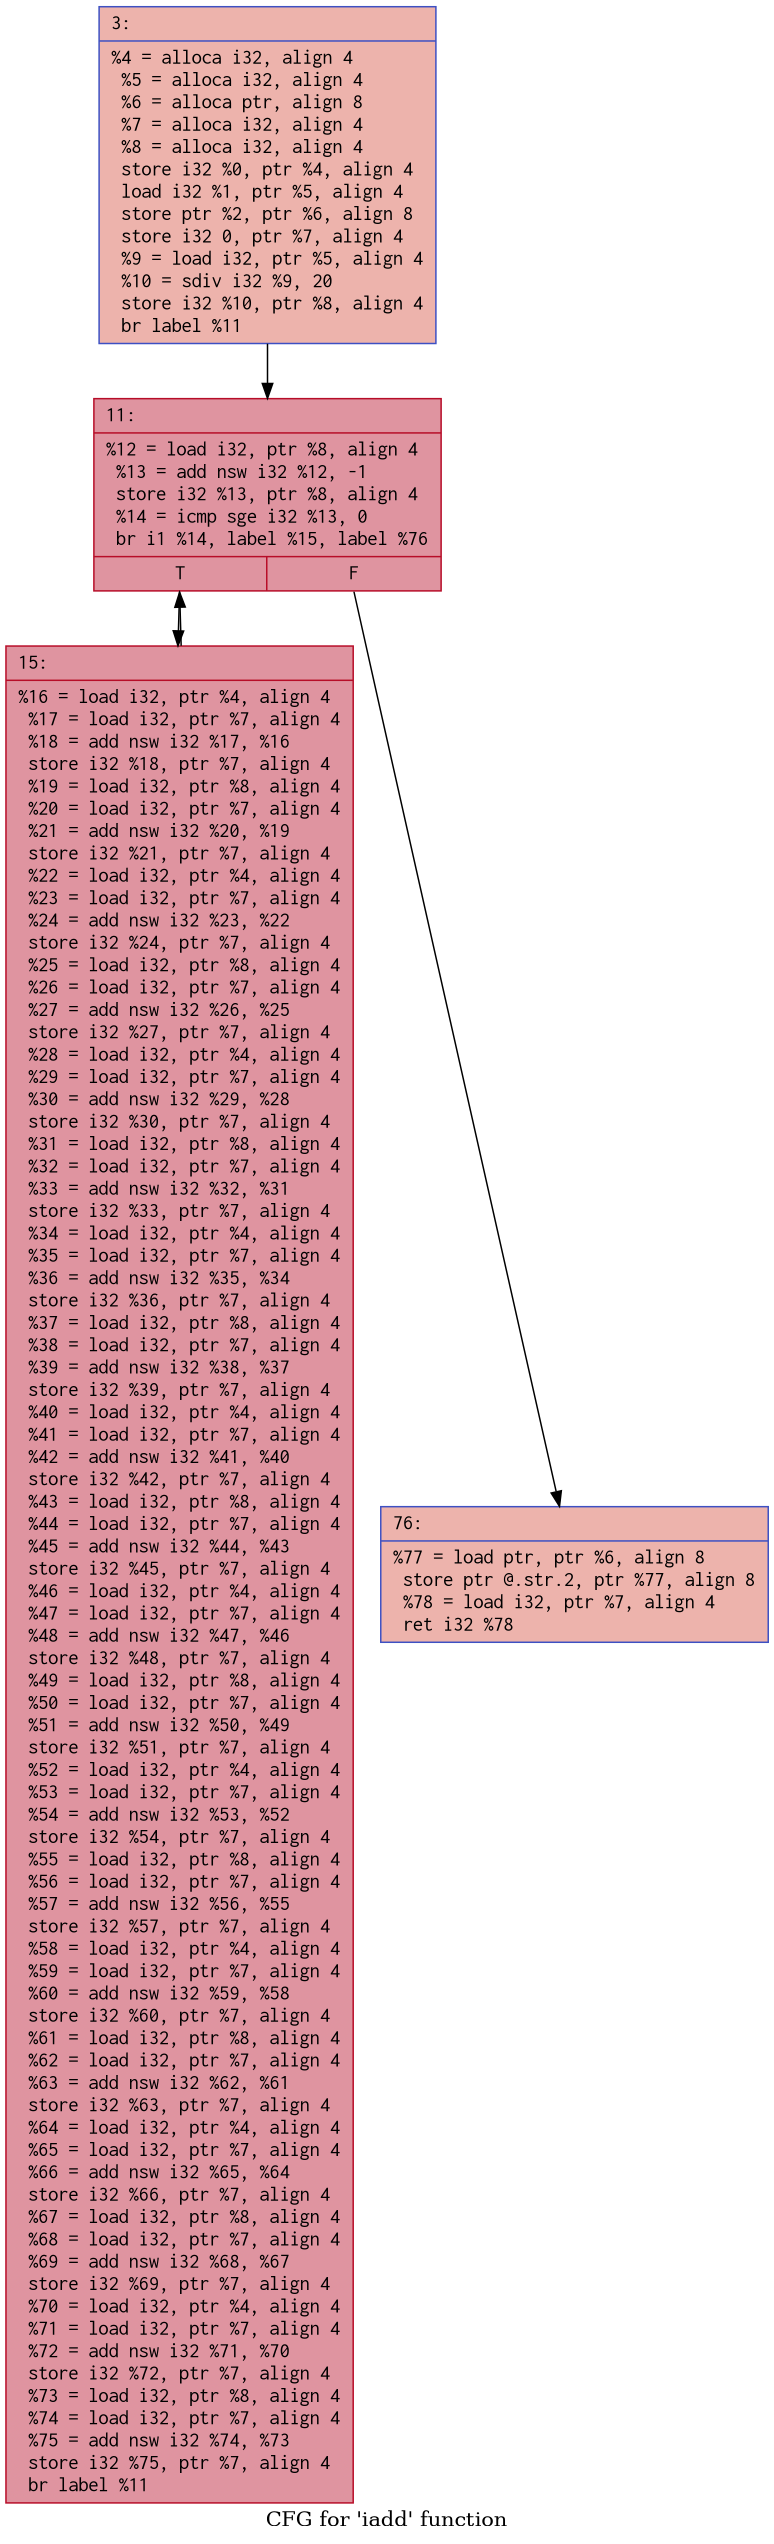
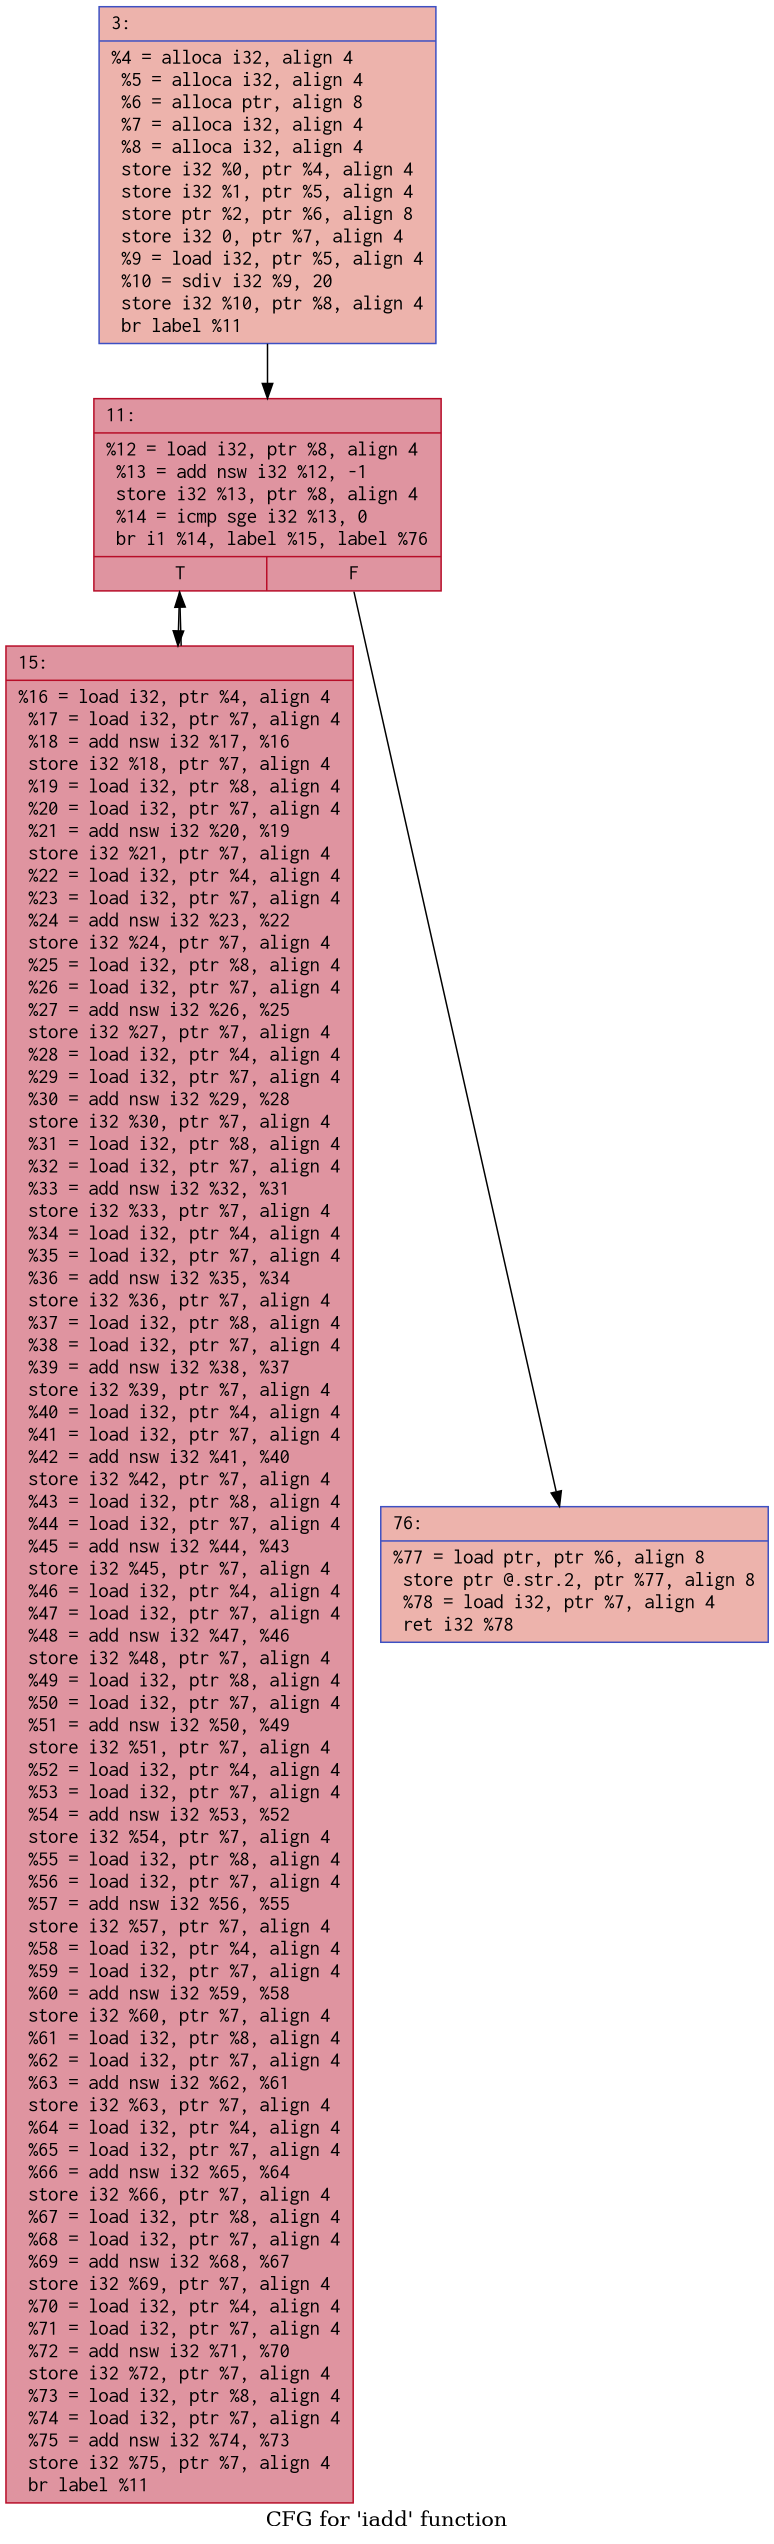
node "3:": text "load i32 %1, ptr %5, align 4" -> "store i32 %1, ptr %5, align 4"
